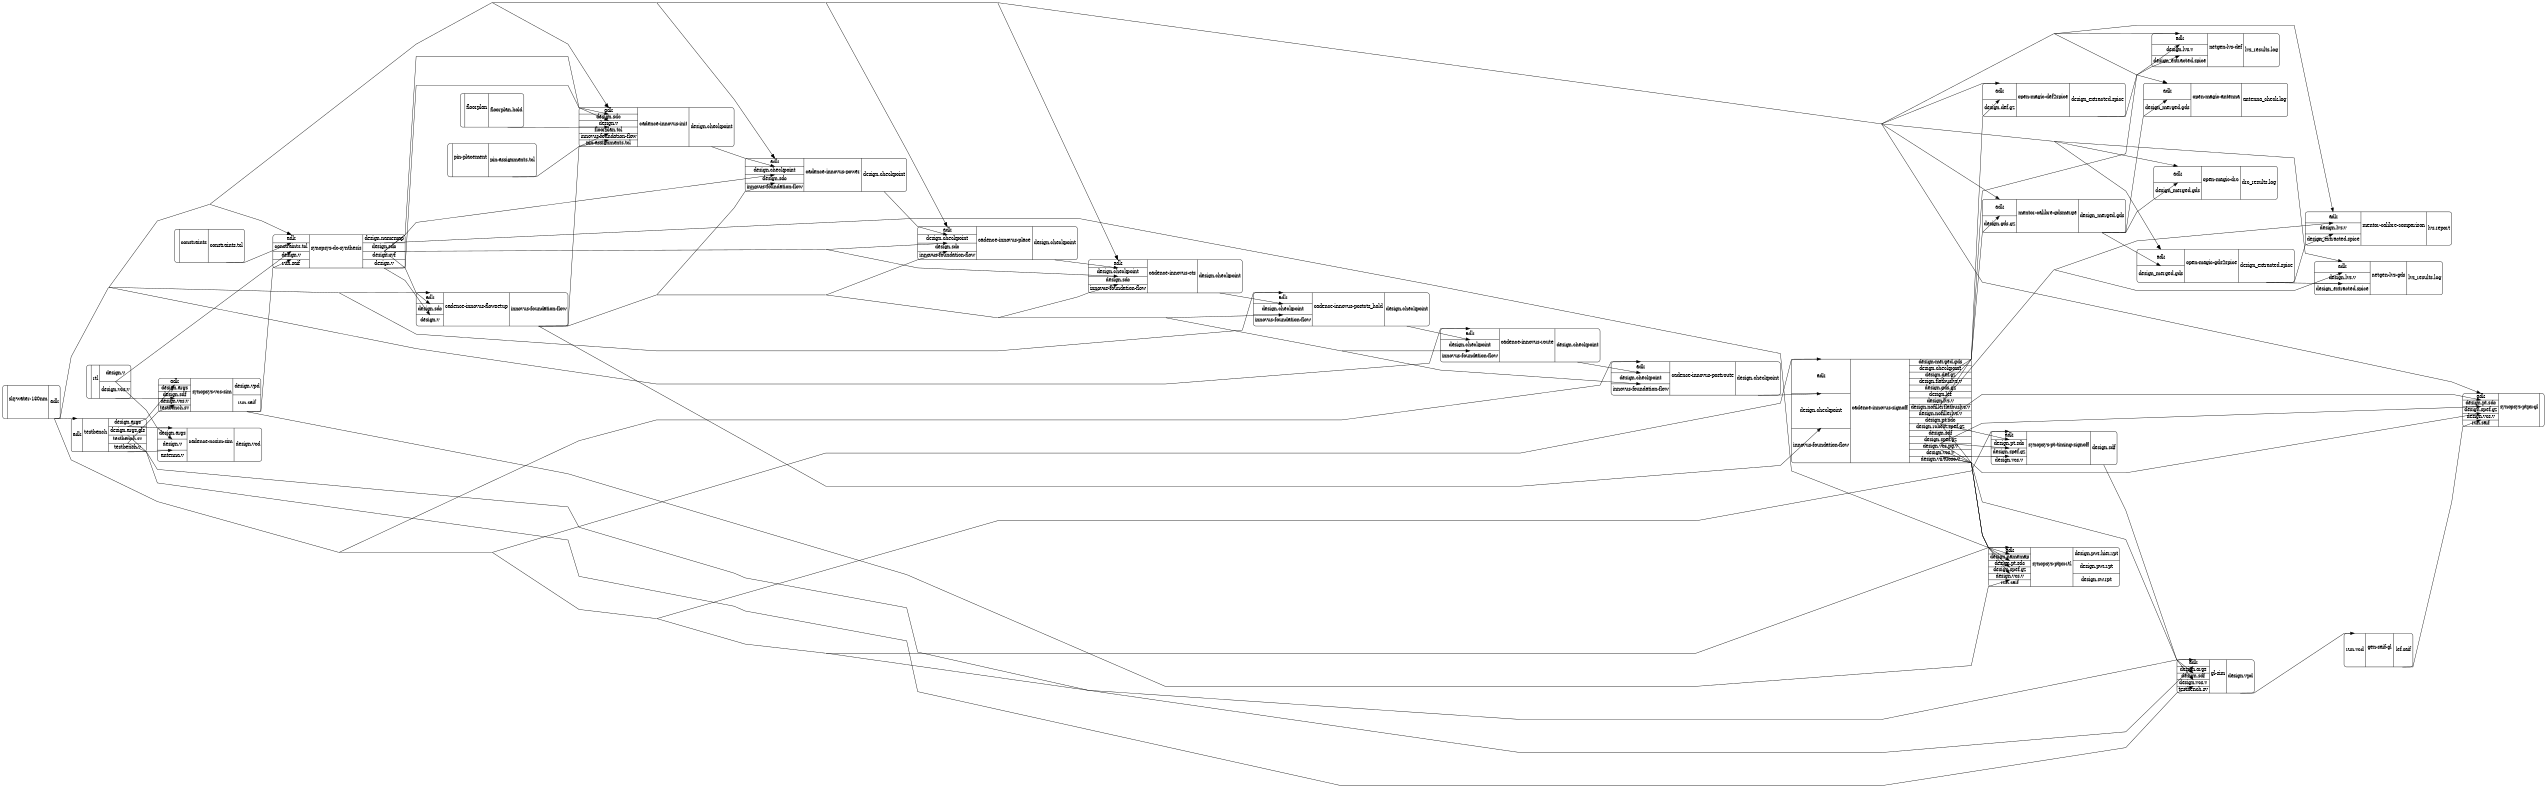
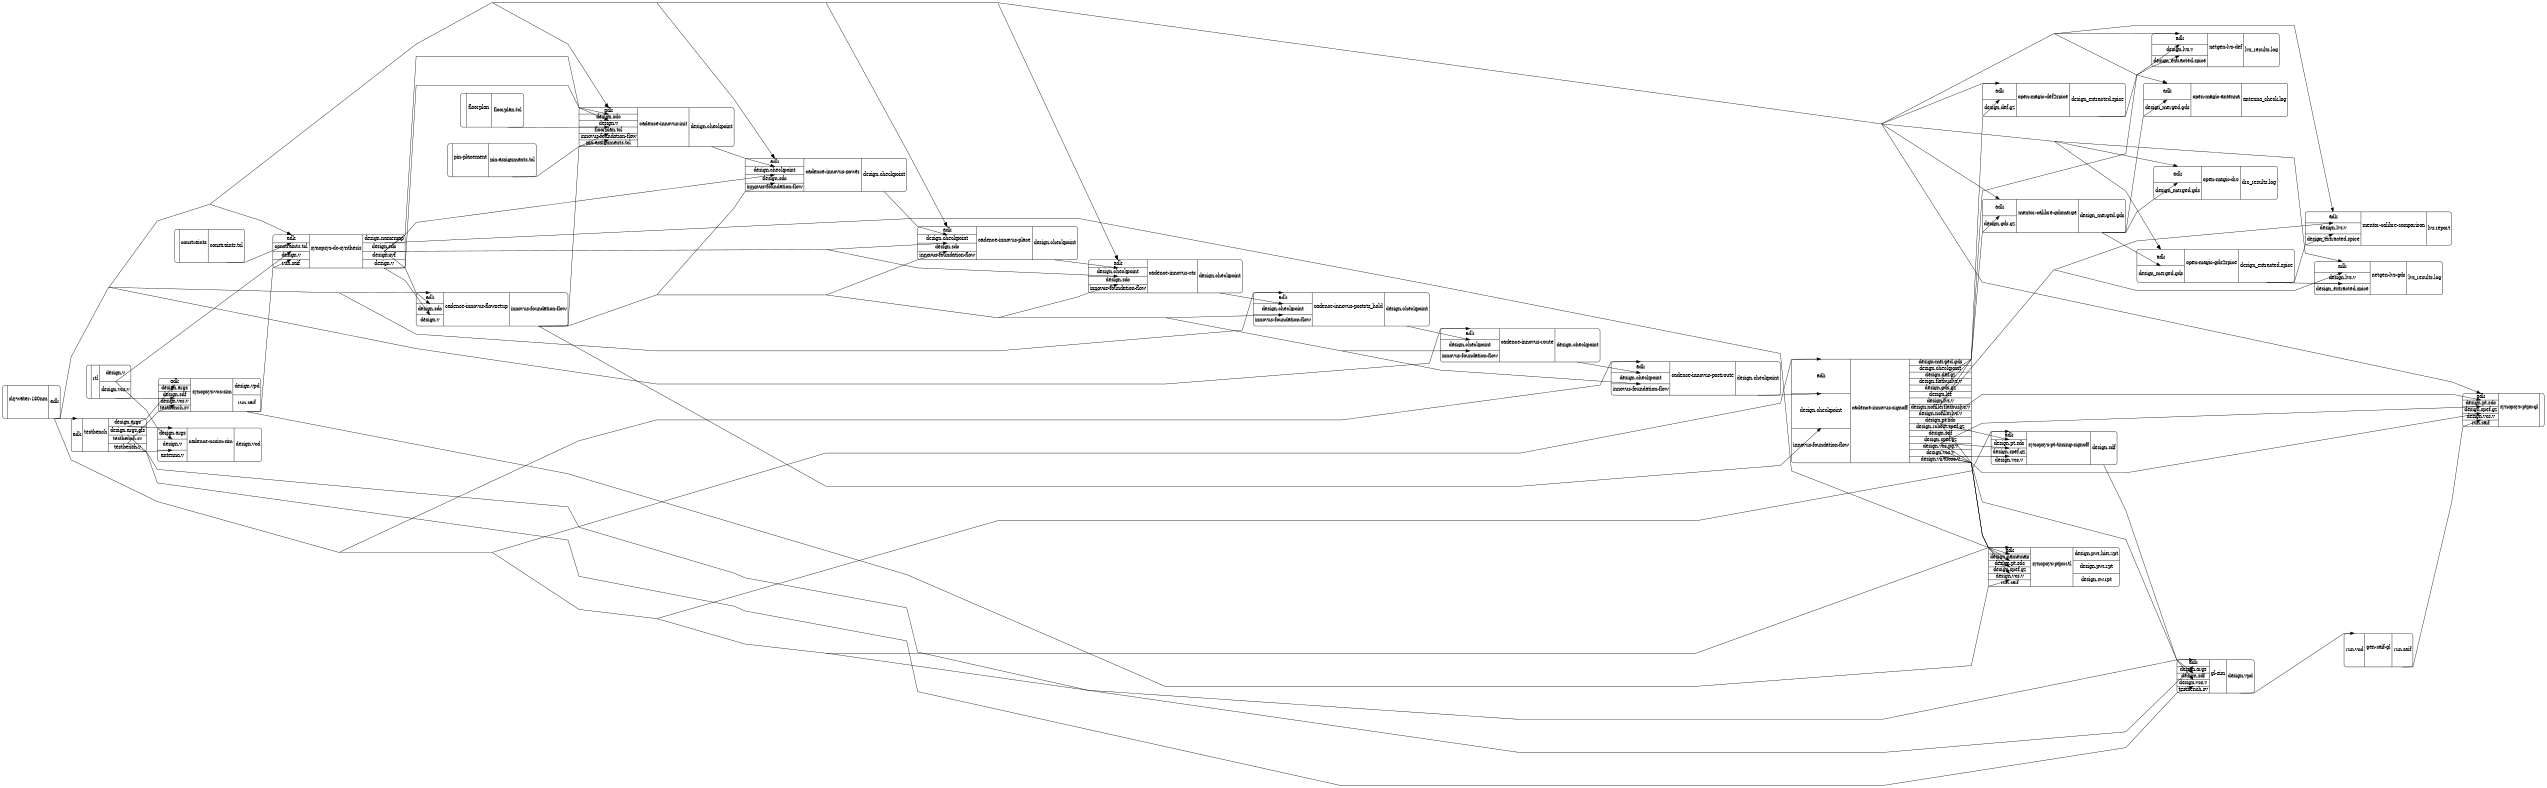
node "floorplan": text "floorplan.hold" -> "floorplan.tcl"
node "run.vcd": text "lef.saif" -> "run.saif"
